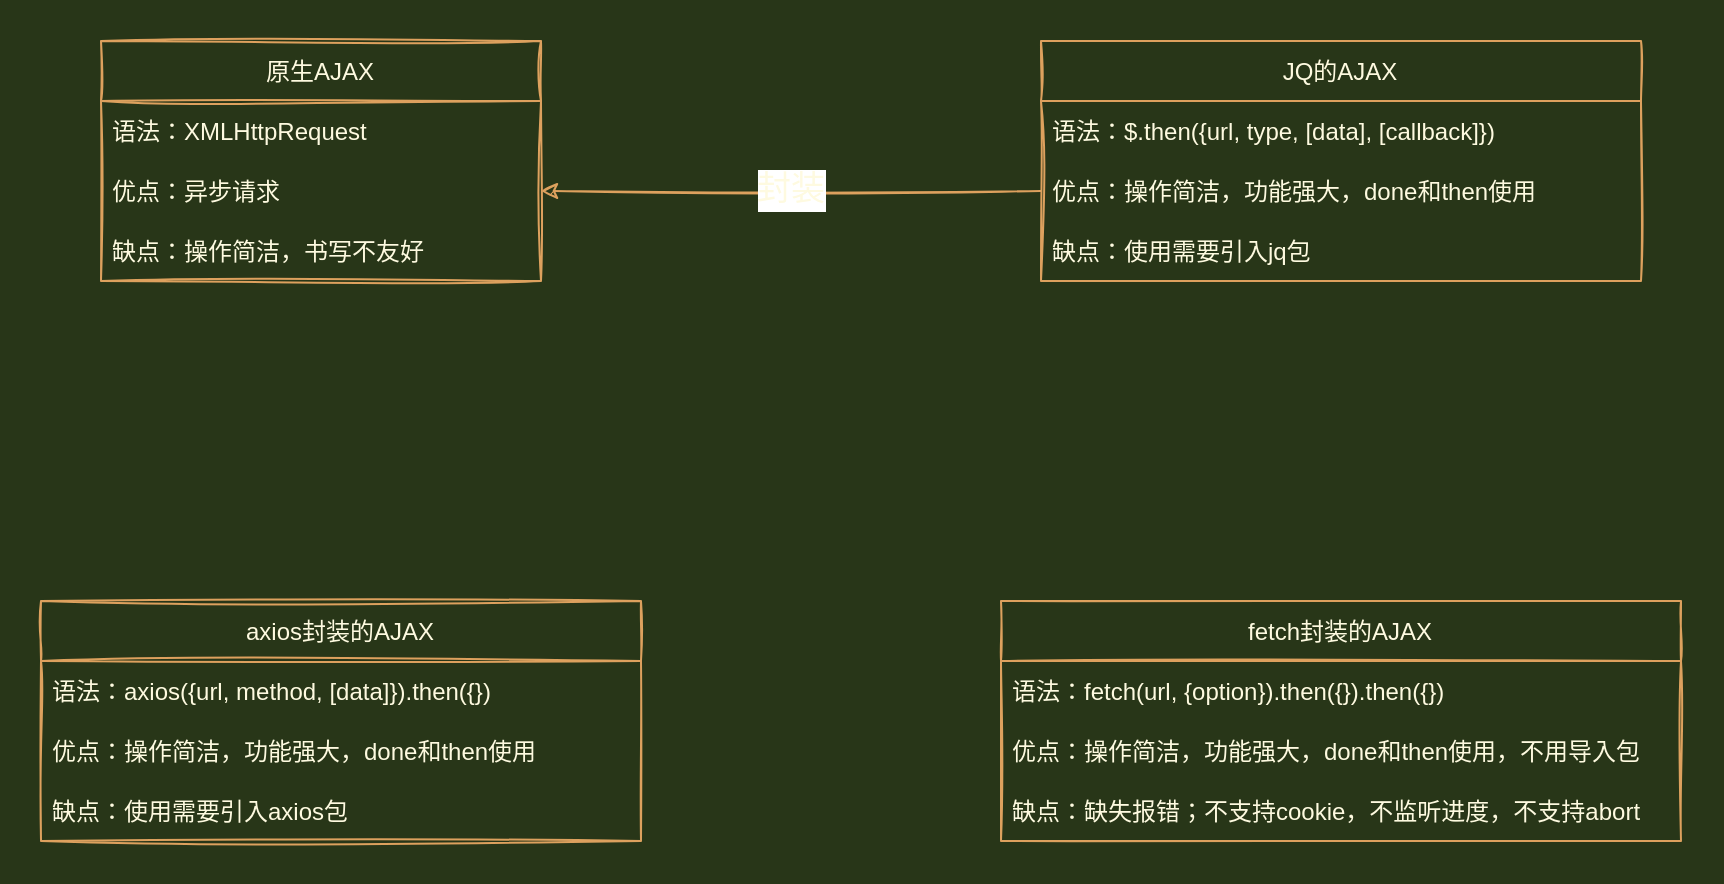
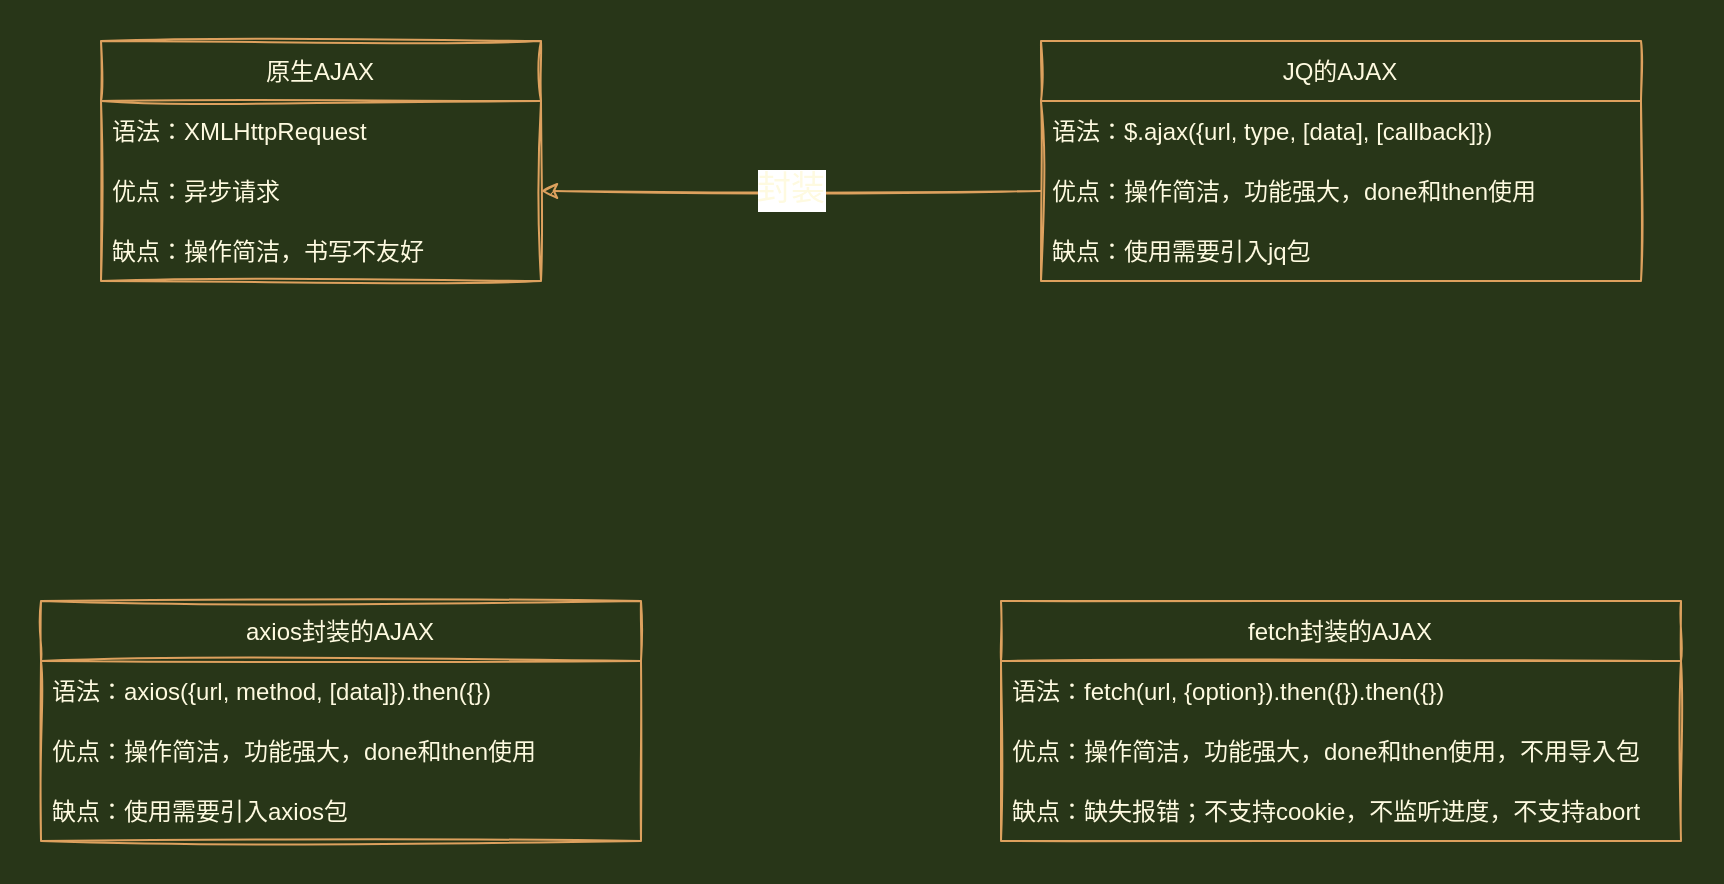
node "语法：$.then({url, type, [data], [callback]})": label "语法：$.then({url, type, [data], [callback]})" -> "语法：$.ajax({url, type, [data], [callback]})"
